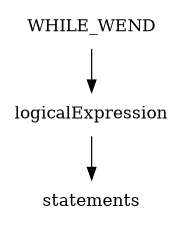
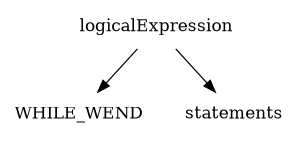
edge "WHILE_WEND" -> "logicalExpression": reversed
